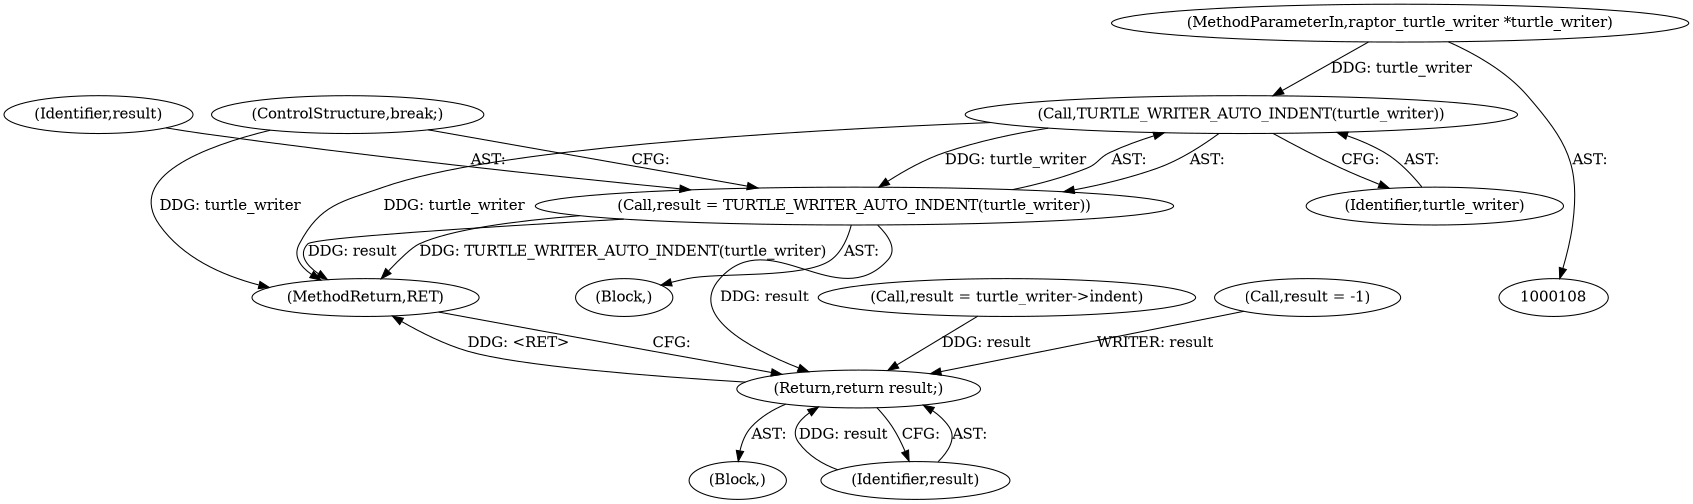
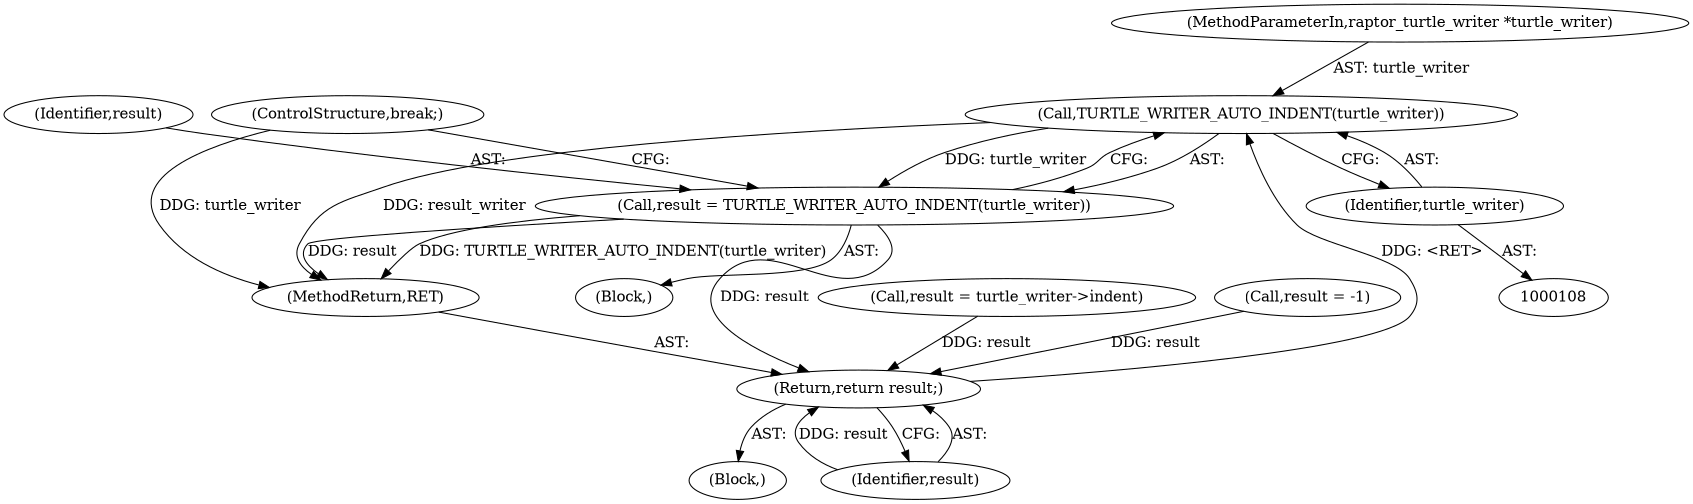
edge "(MethodParameterIn,raptor_turtle_writer *turtle_writer)" -> "(Call,TURTLE_WRITER_AUTO_INDENT(turtle_writer))": label "DDG: turtle_writer" -> "AST: turtle_writer"
edge "(MethodParameterIn,raptor_turtle_writer *turtle_writer)" -> "1000108": now "(Identifier,turtle_writer)" -> "1000108"
edge "(Call,result = TURTLE_WRITER_AUTO_INDENT(turtle_writer))" -> "(Call,TURTLE_WRITER_AUTO_INDENT(turtle_writer))": label "AST: " -> "CFG: "
edge "(Call,TURTLE_WRITER_AUTO_INDENT(turtle_writer))" -> "(MethodReturn,RET)": label "DDG: turtle_writer" -> "DDG: result_writer"
edge "(MethodReturn,RET)" -> "(Return,return result;)": label "CFG: " -> "AST: "
edge "(Call,result = -1)" -> "(Return,return result;)": label "WRITER: result" -> "DDG: result"
edge "(Return,return result;)" -> "(MethodReturn,RET)": now "(Return,return result;)" -> "(Call,TURTLE_WRITER_AUTO_INDENT(turtle_writer))"
